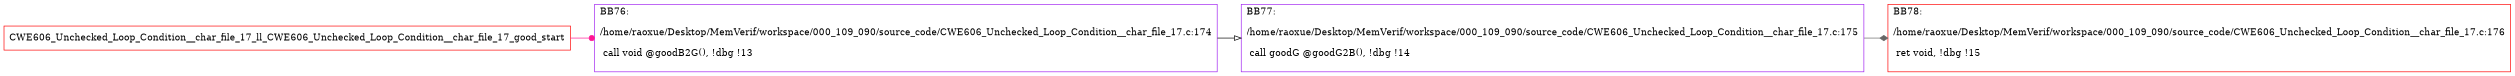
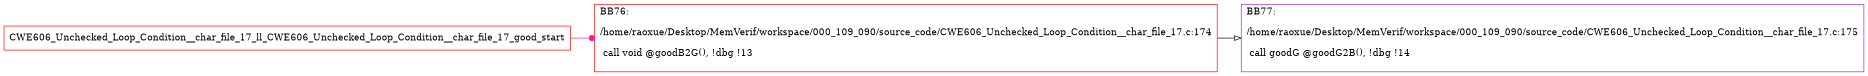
node "BB76:": color purple -> red
node "BB78:": removed
